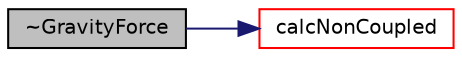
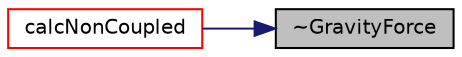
edge "~GravityForce" -> "calcNonCoupled": reversed
